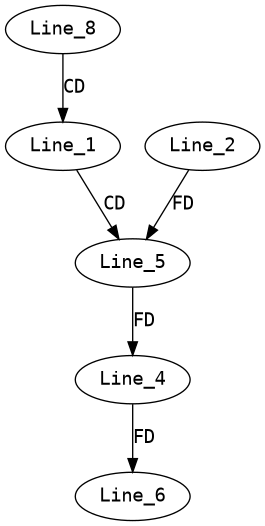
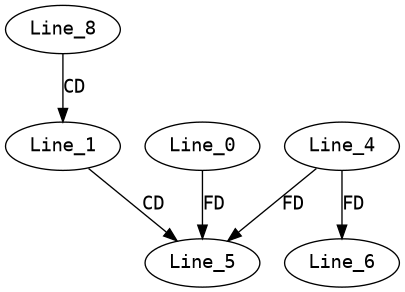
node "Line_2": label "Line_2" -> "Line_0"
edge "Line_5" -> "Line_4": reversed
